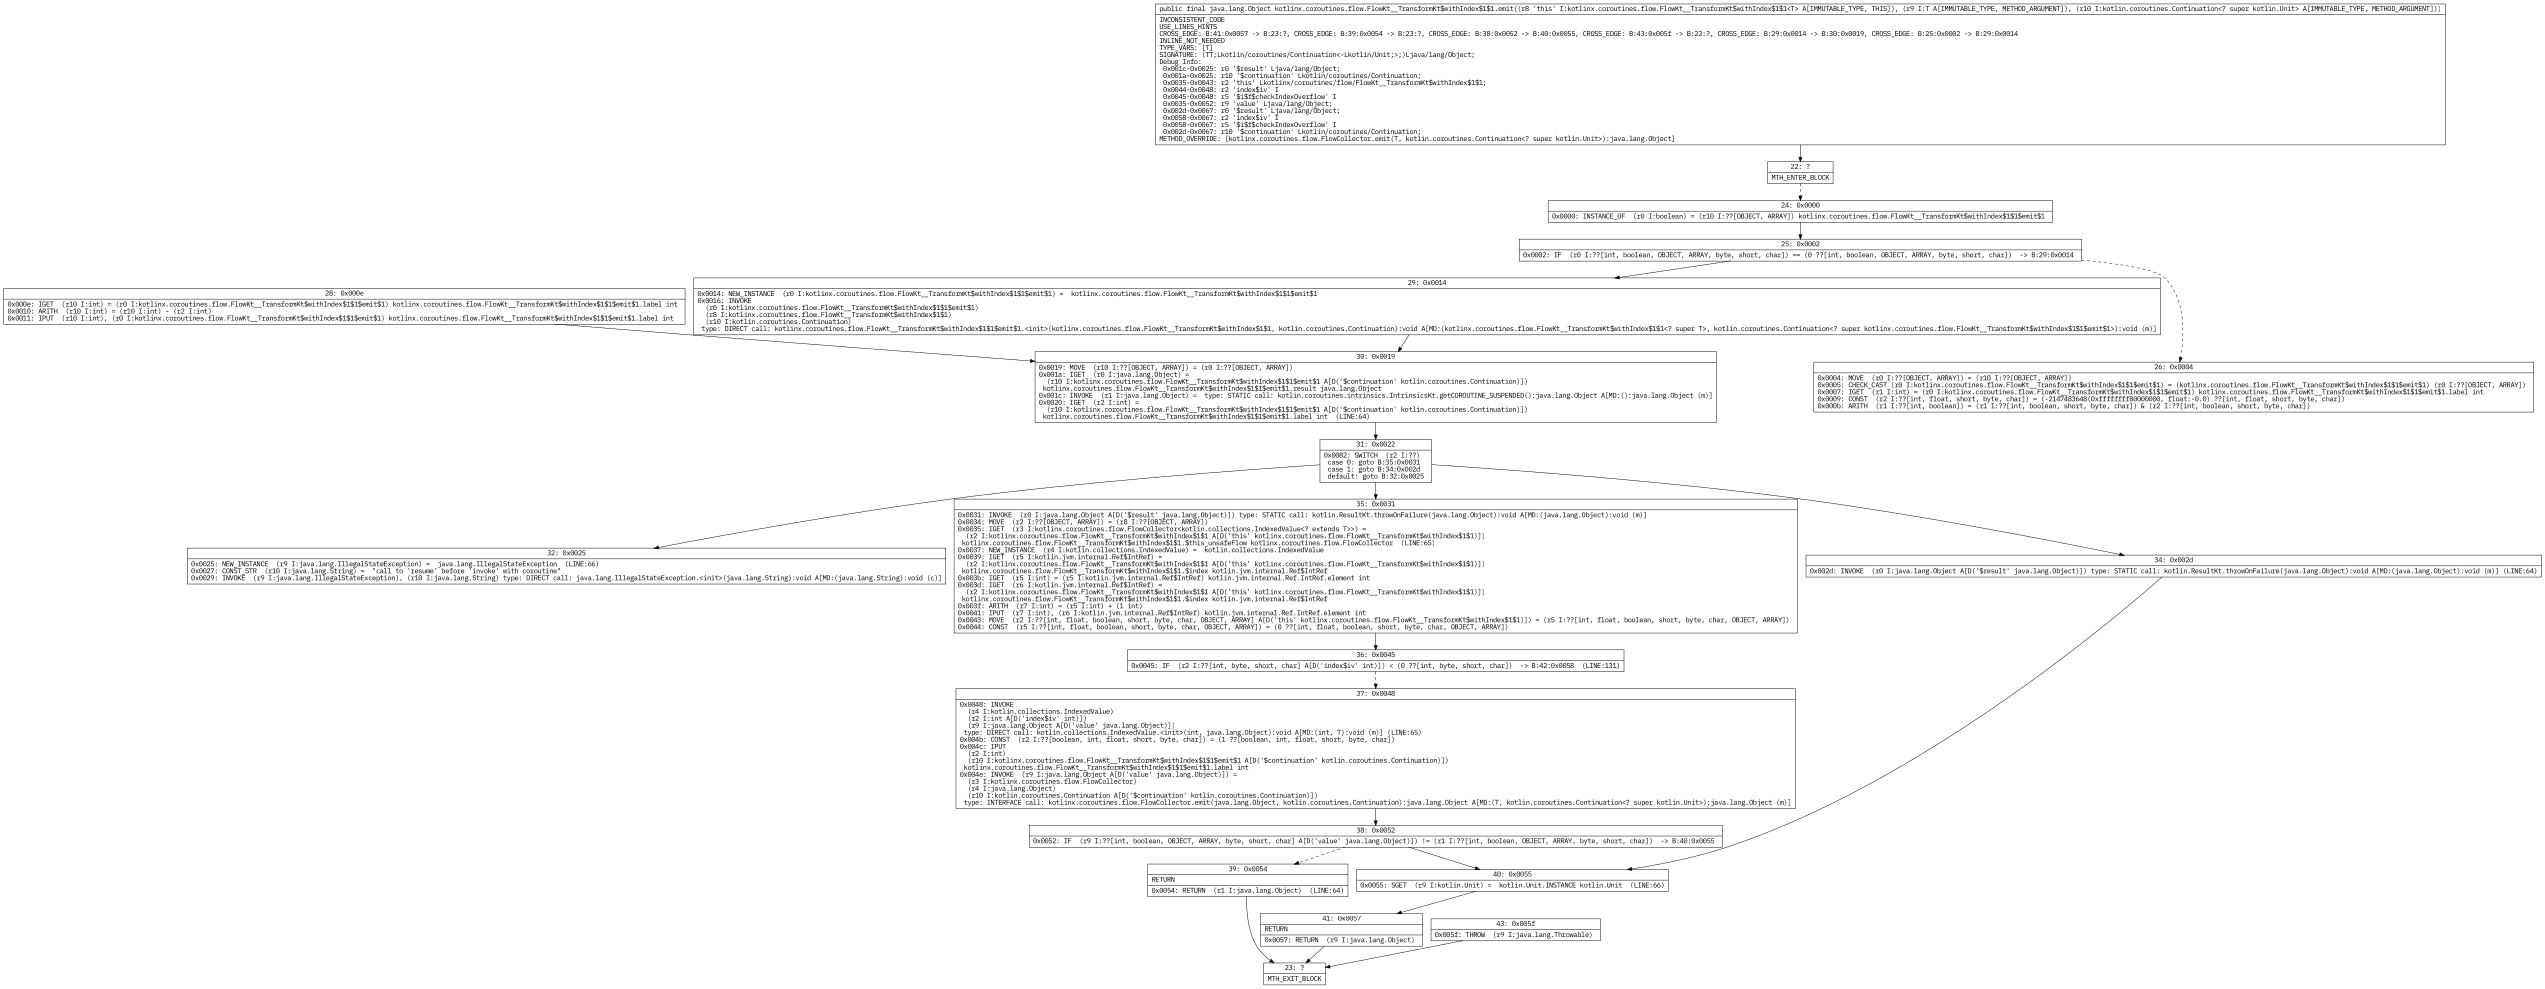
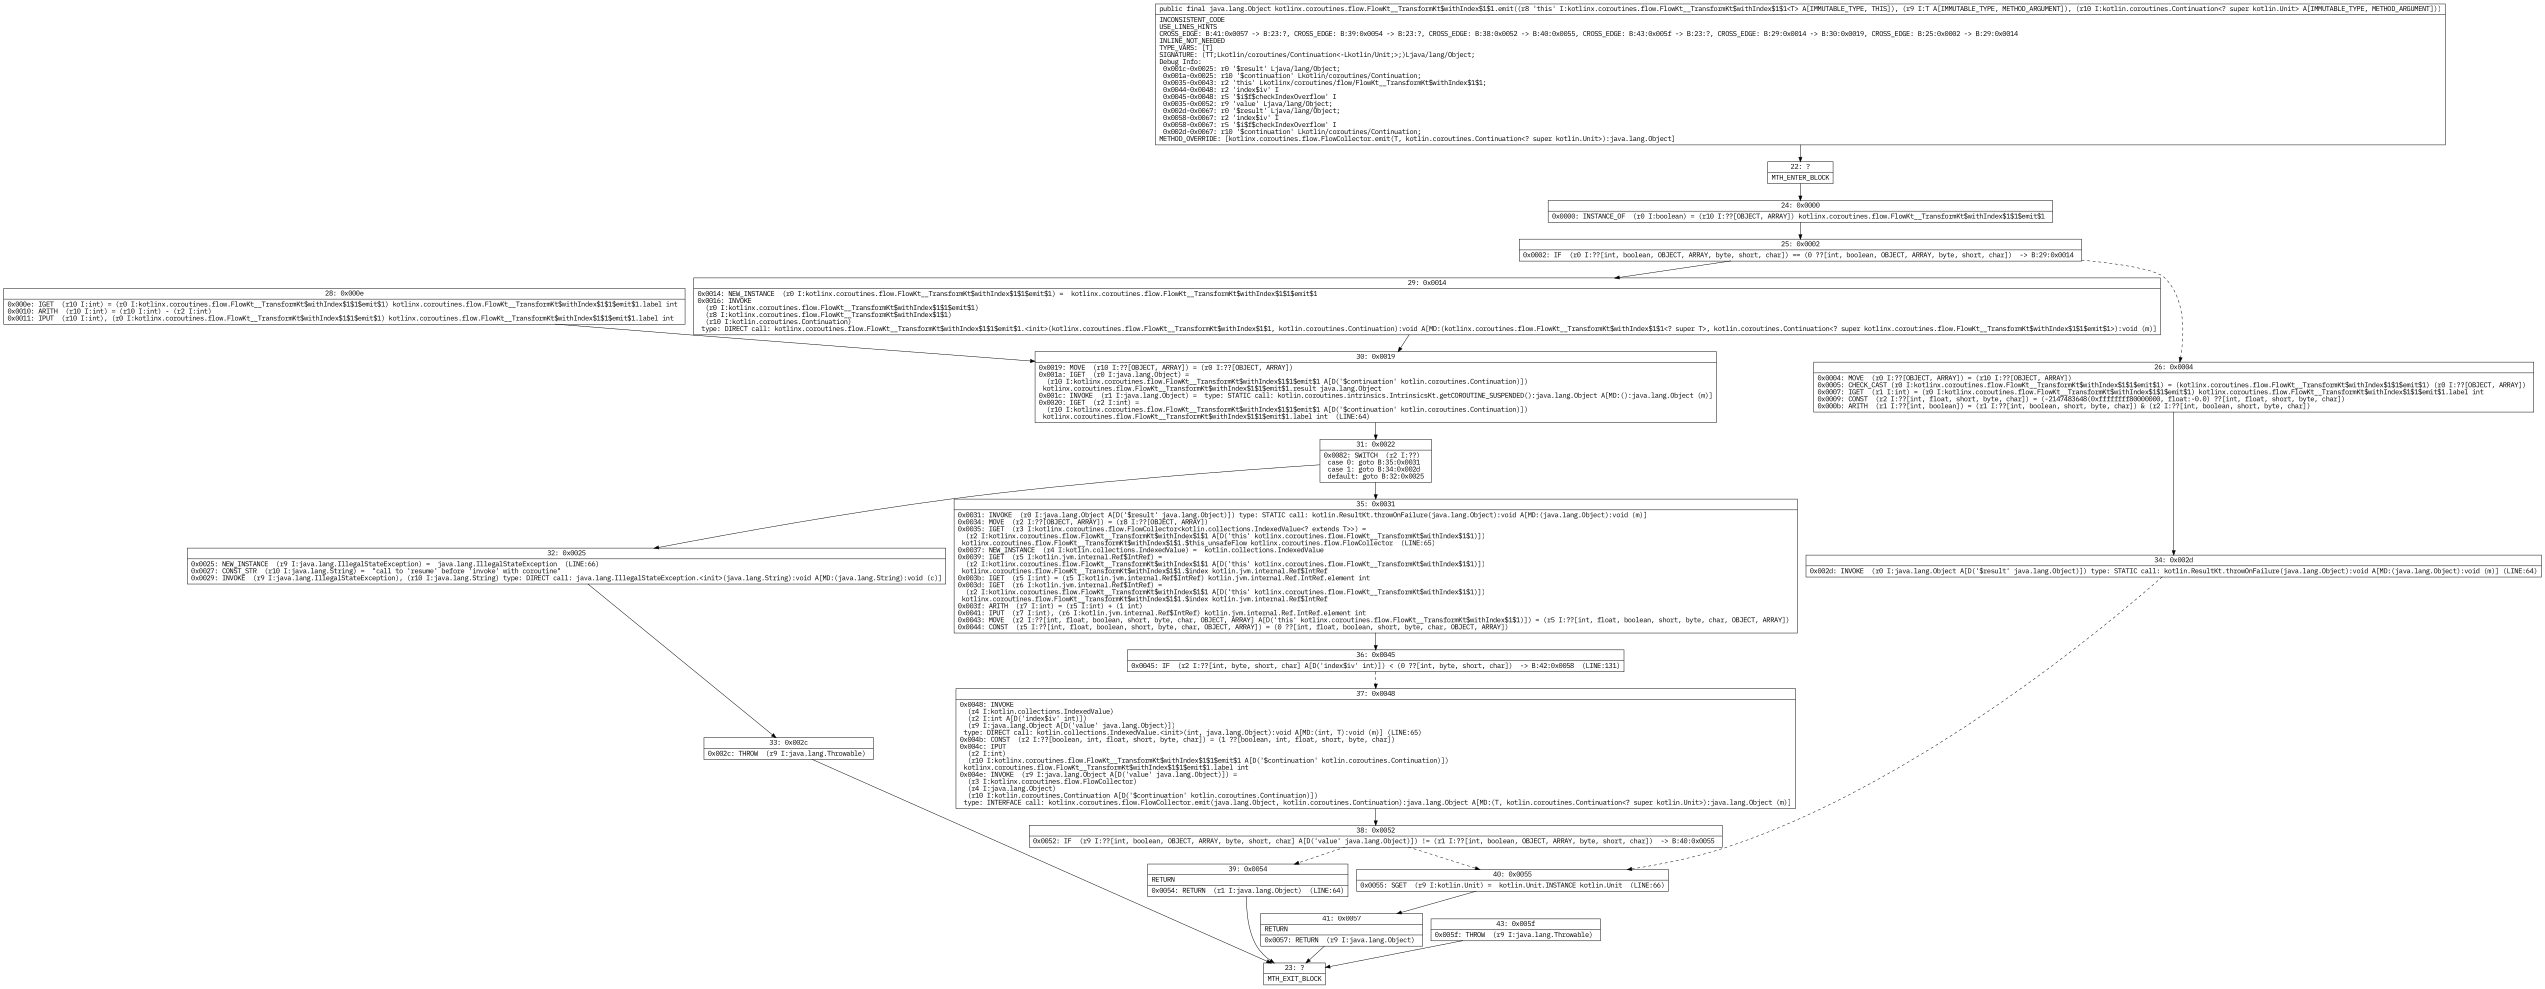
edge "22: ?" -> "24: 0x0000": style dashed -> solid
edge "31: 0x0022" -> "34: 0x002d": now "26: 0x0004" -> "34: 0x002d"
node "33: 0x002c": added
edge "34: 0x002d" -> "40: 0x0055": style solid -> dashed
edge "38: 0x0052" -> "40: 0x0055": style solid -> dashed
